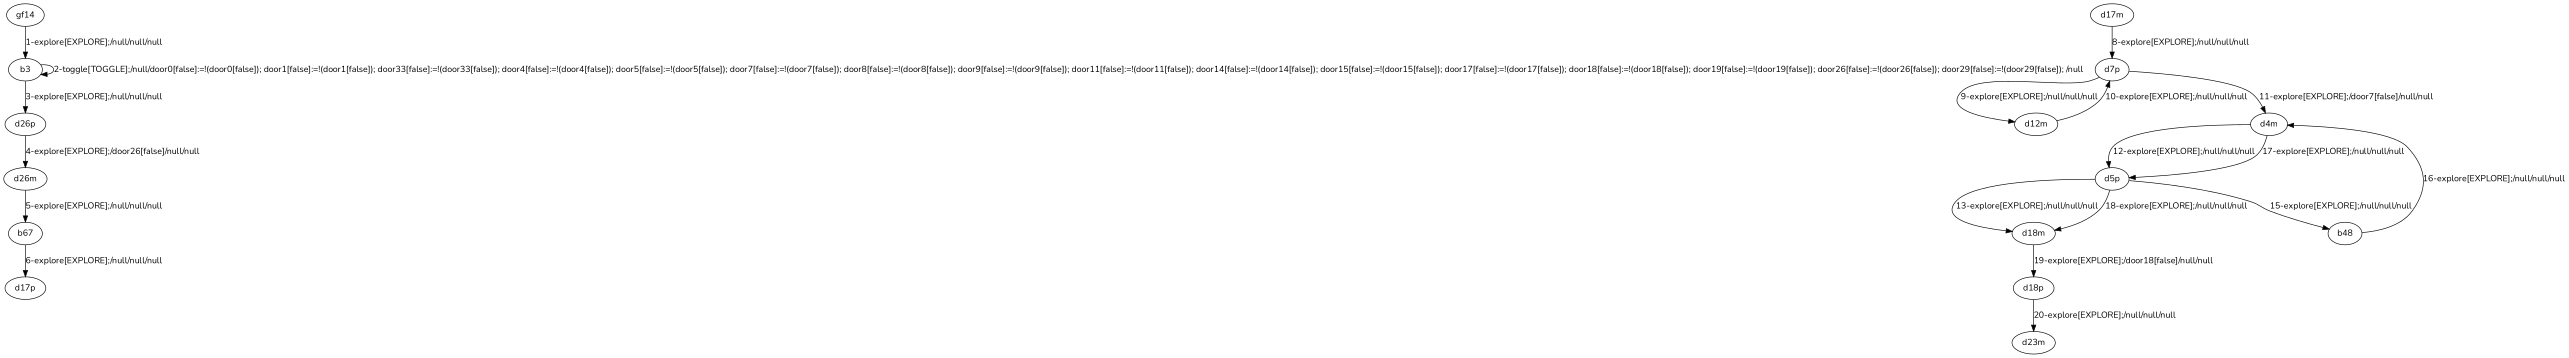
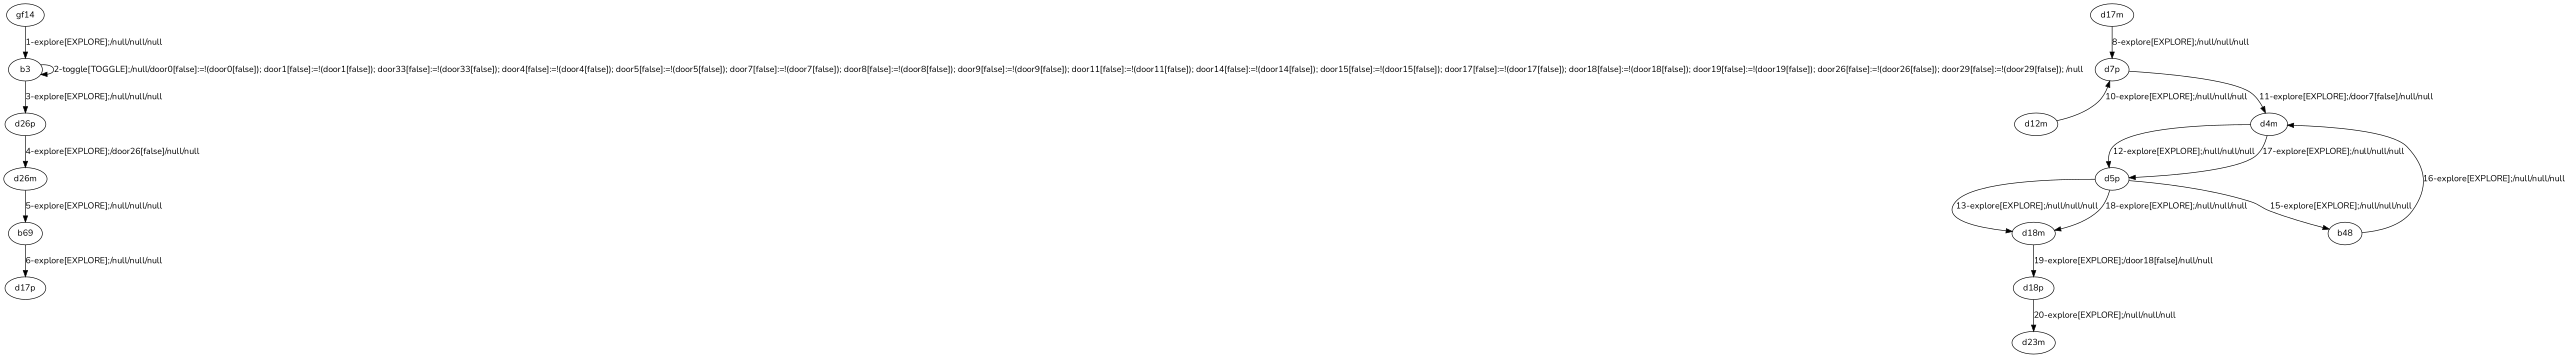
edge "d7p" -> "d12m": removed, label "9-explore[EXPLORE];/null/null/null"
node "b67": label "b67" -> "b69"
